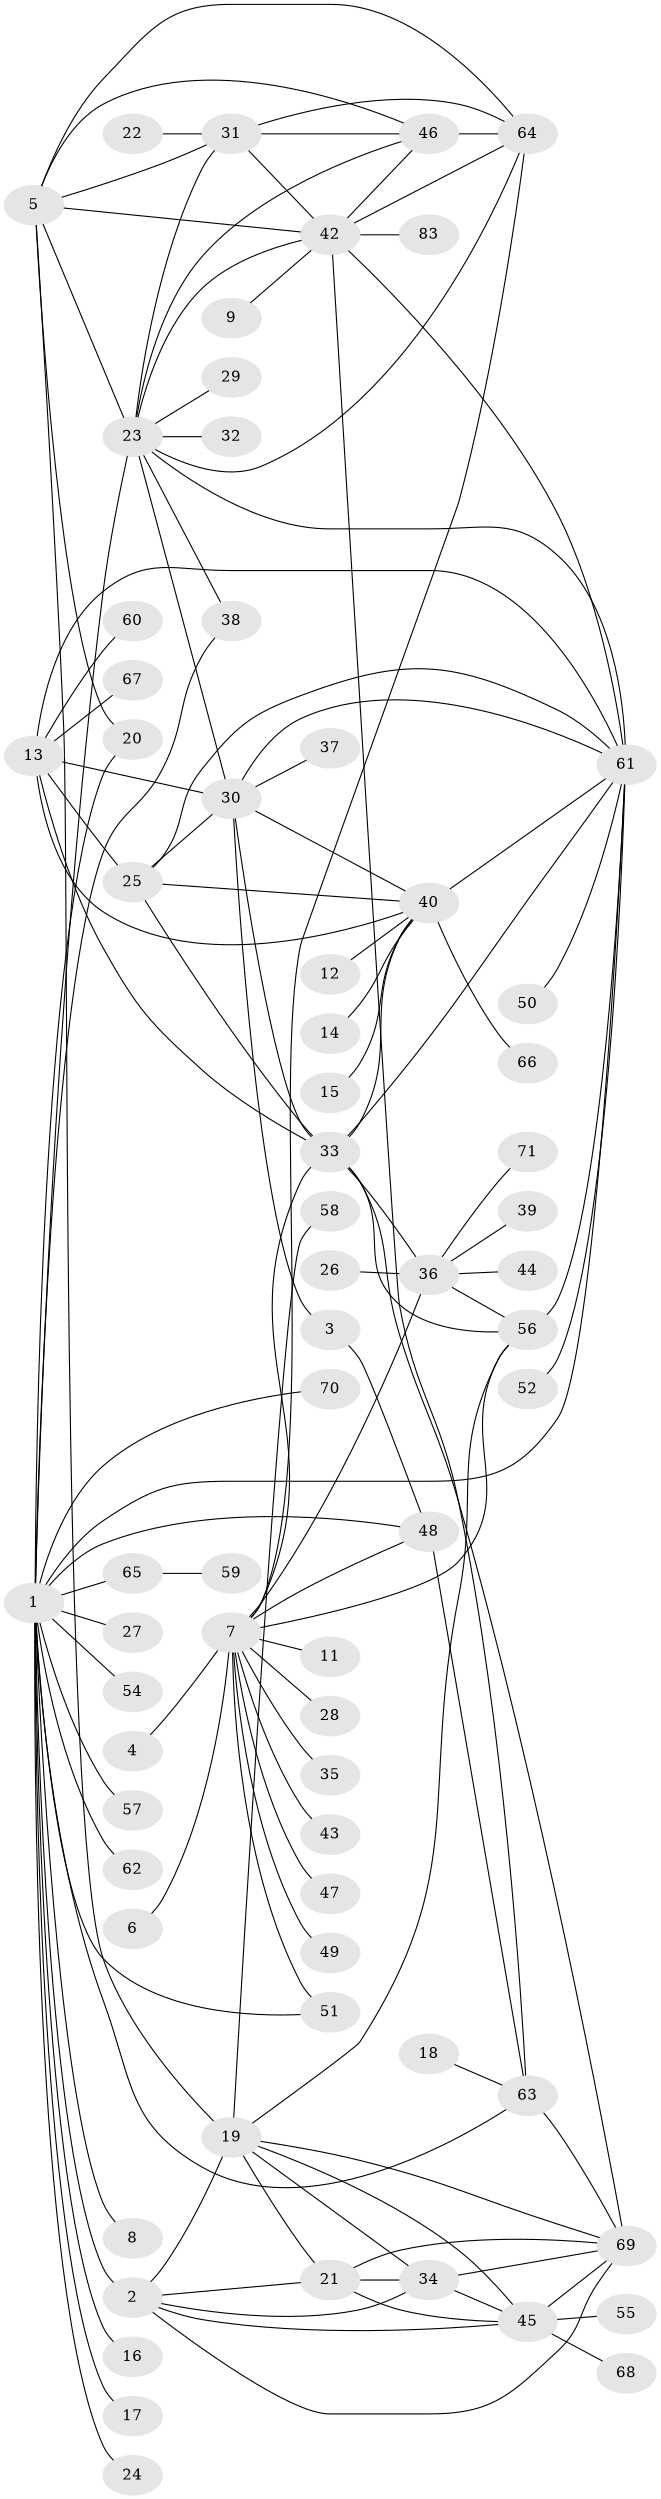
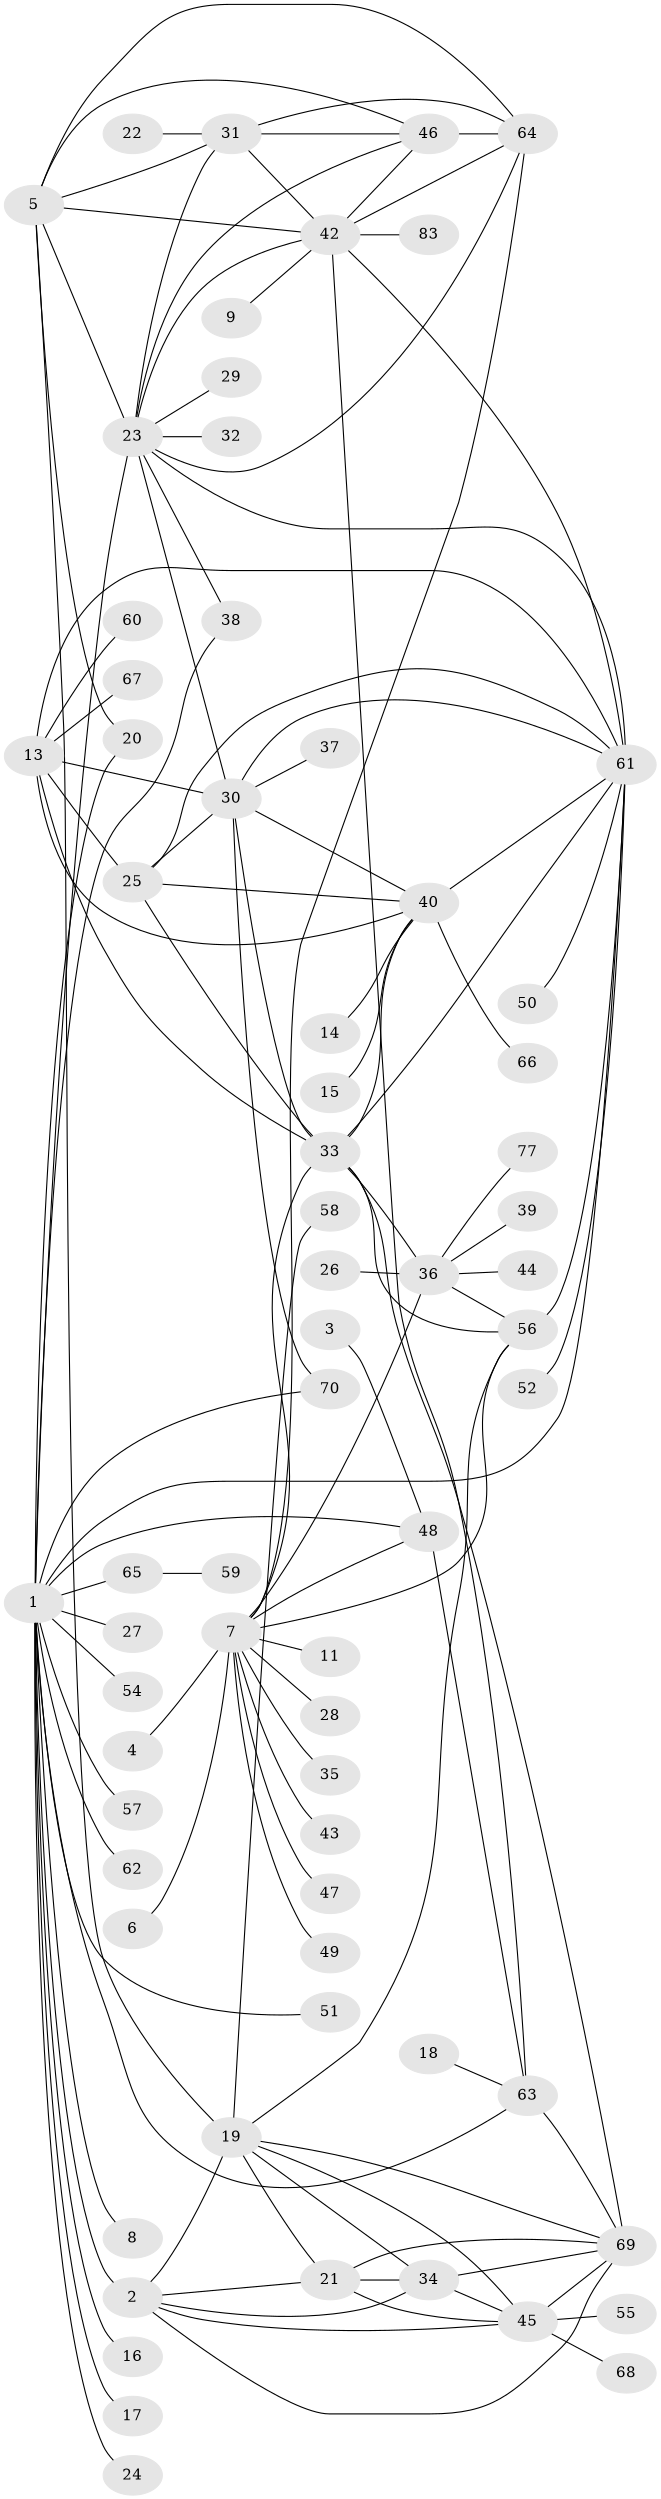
node "12": removed
edge "30" -- "3": now "30" -- "70"
node "71": label "71" -> "77"
edge "7" -- "51": removed
